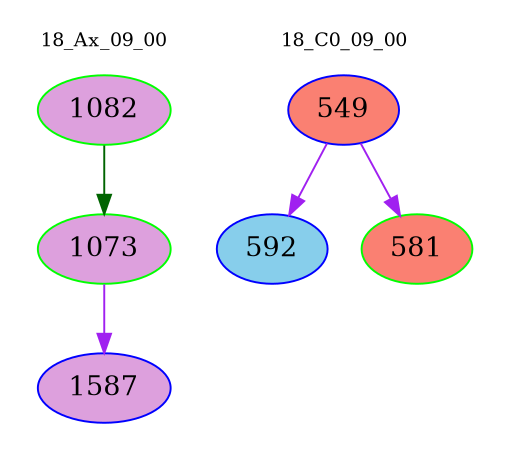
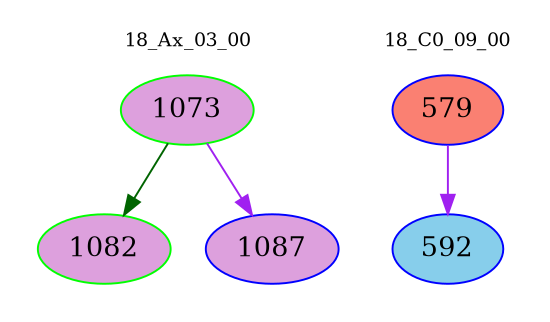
cluster "18_Ax_09_00": label "18_Ax_09_00" -> "18_Ax_03_00"
node "549": label "549" -> "579"
edge "1082" -> "1073": reversed
node "581": removed
node "1587": label "1587" -> "1087"
